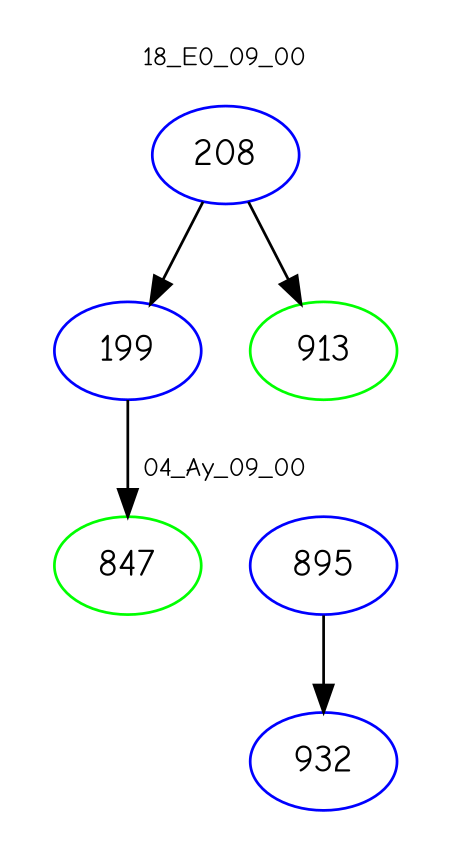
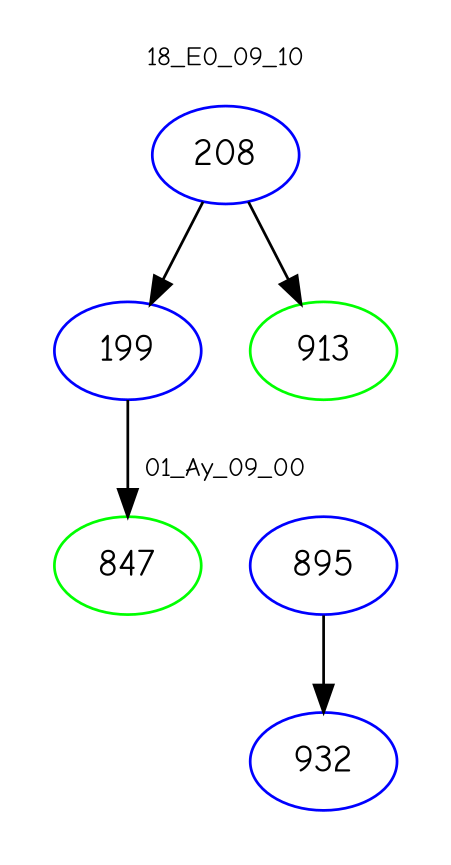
cluster "18_E0_09_00": label "18_E0_09_00" -> "18_E0_09_10"
cluster "04_Ay_09_00": label "04_Ay_09_00" -> "01_Ay_09_00"
